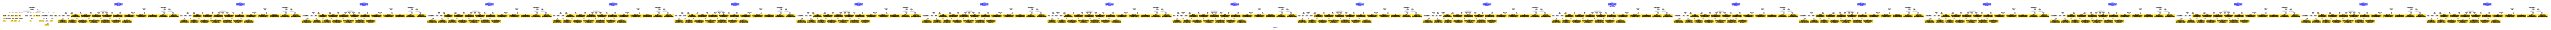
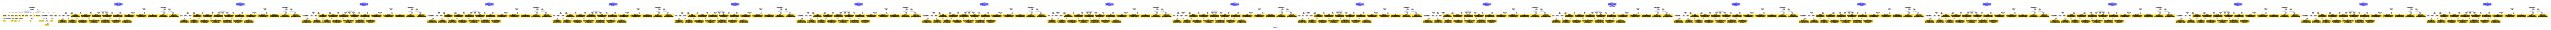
node "creditLine": added
node "provenance": fillcolor lightgray -> gold
